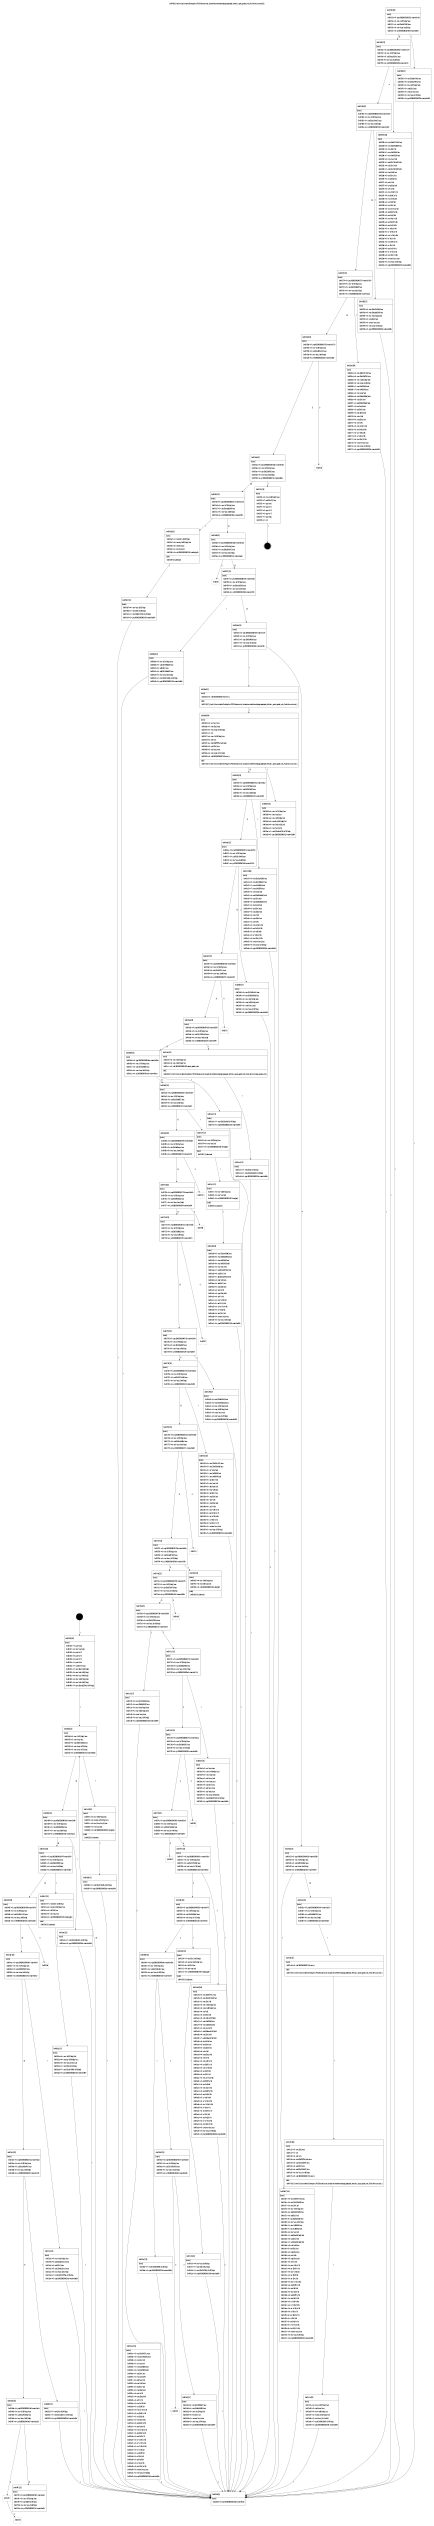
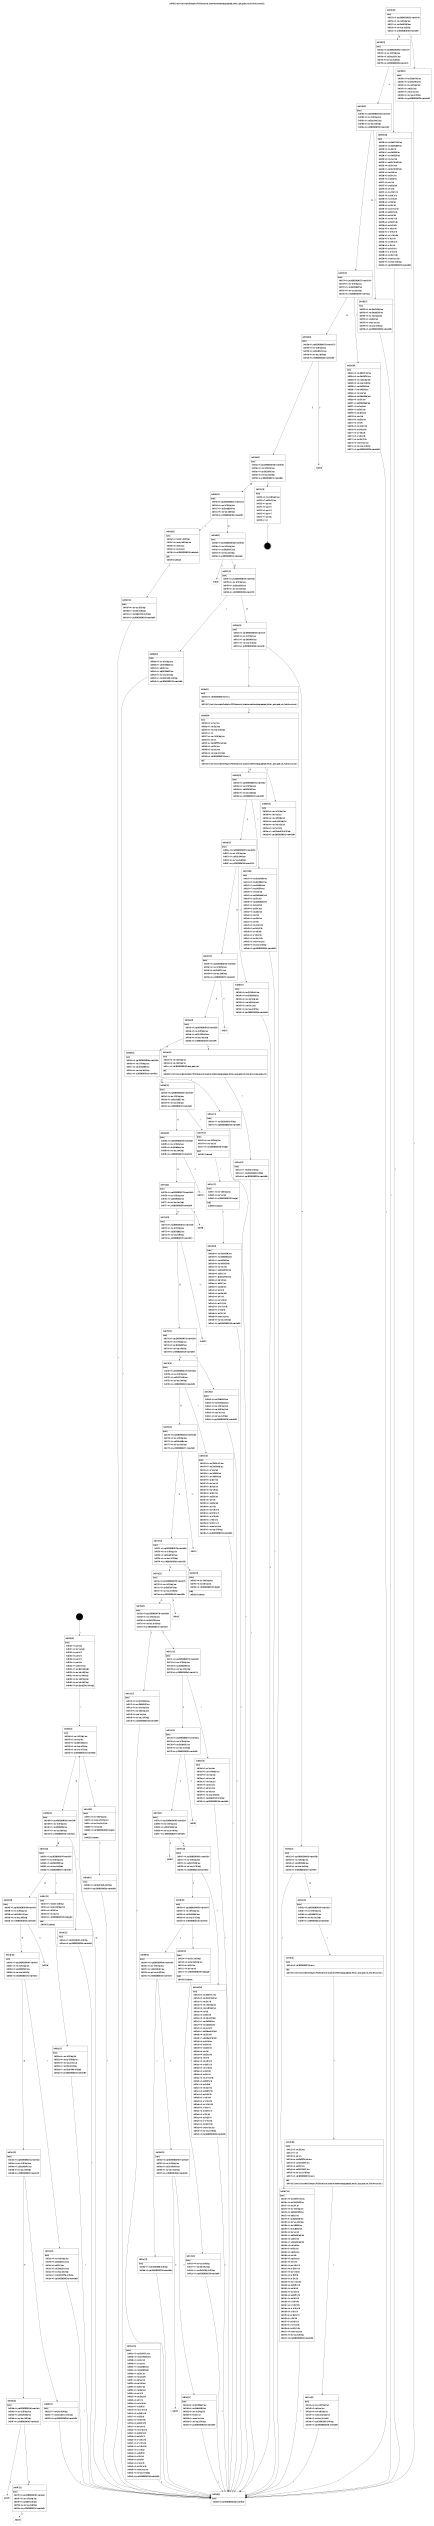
edge "0x401ef2" -> "0x4021b1": now "0x4014f7 [25]" -> "0x4021b1"
